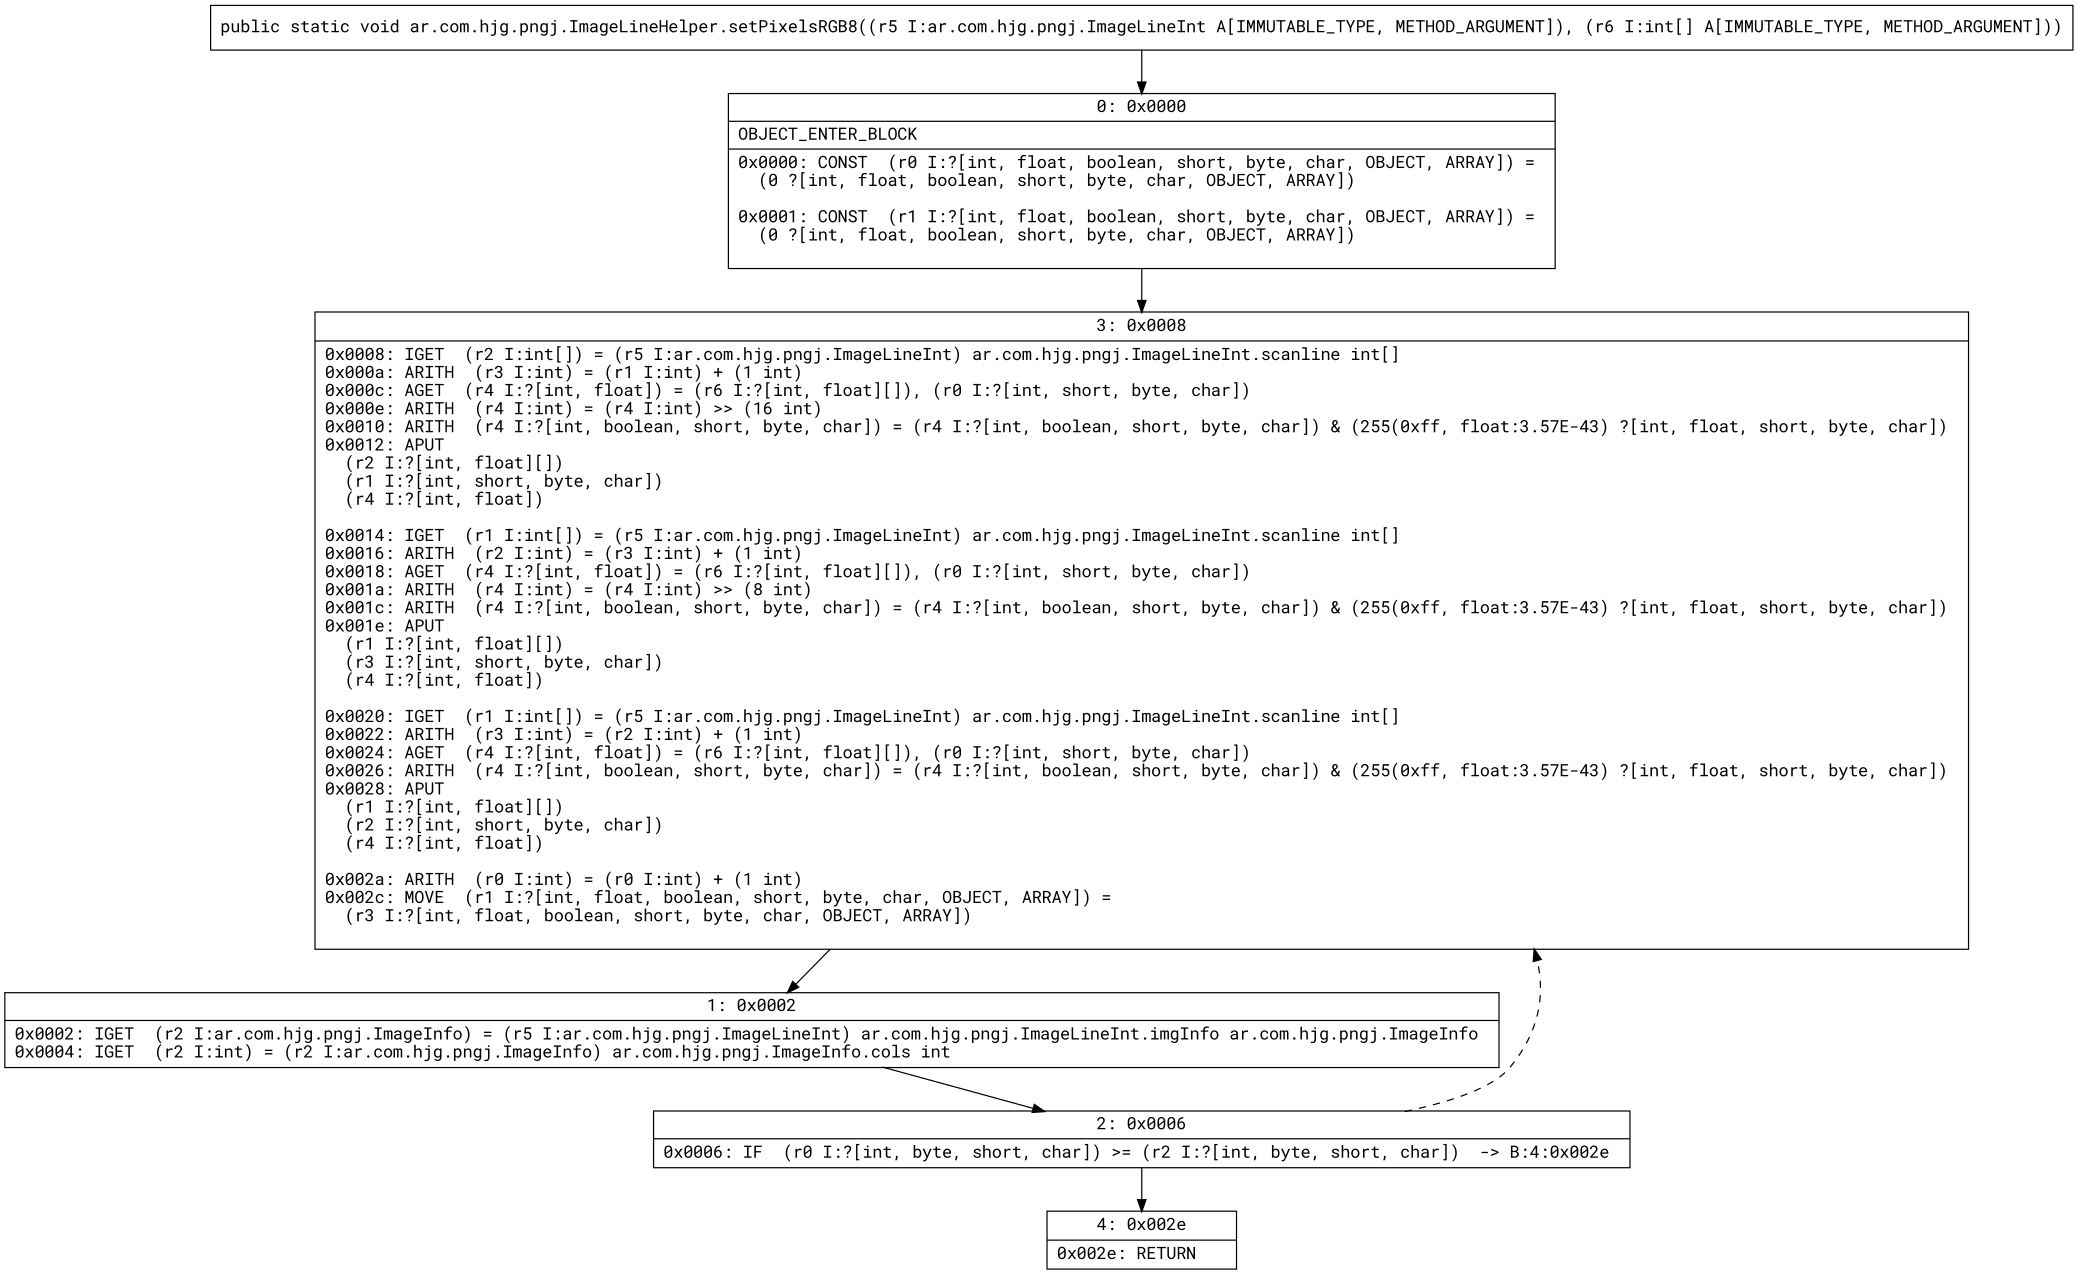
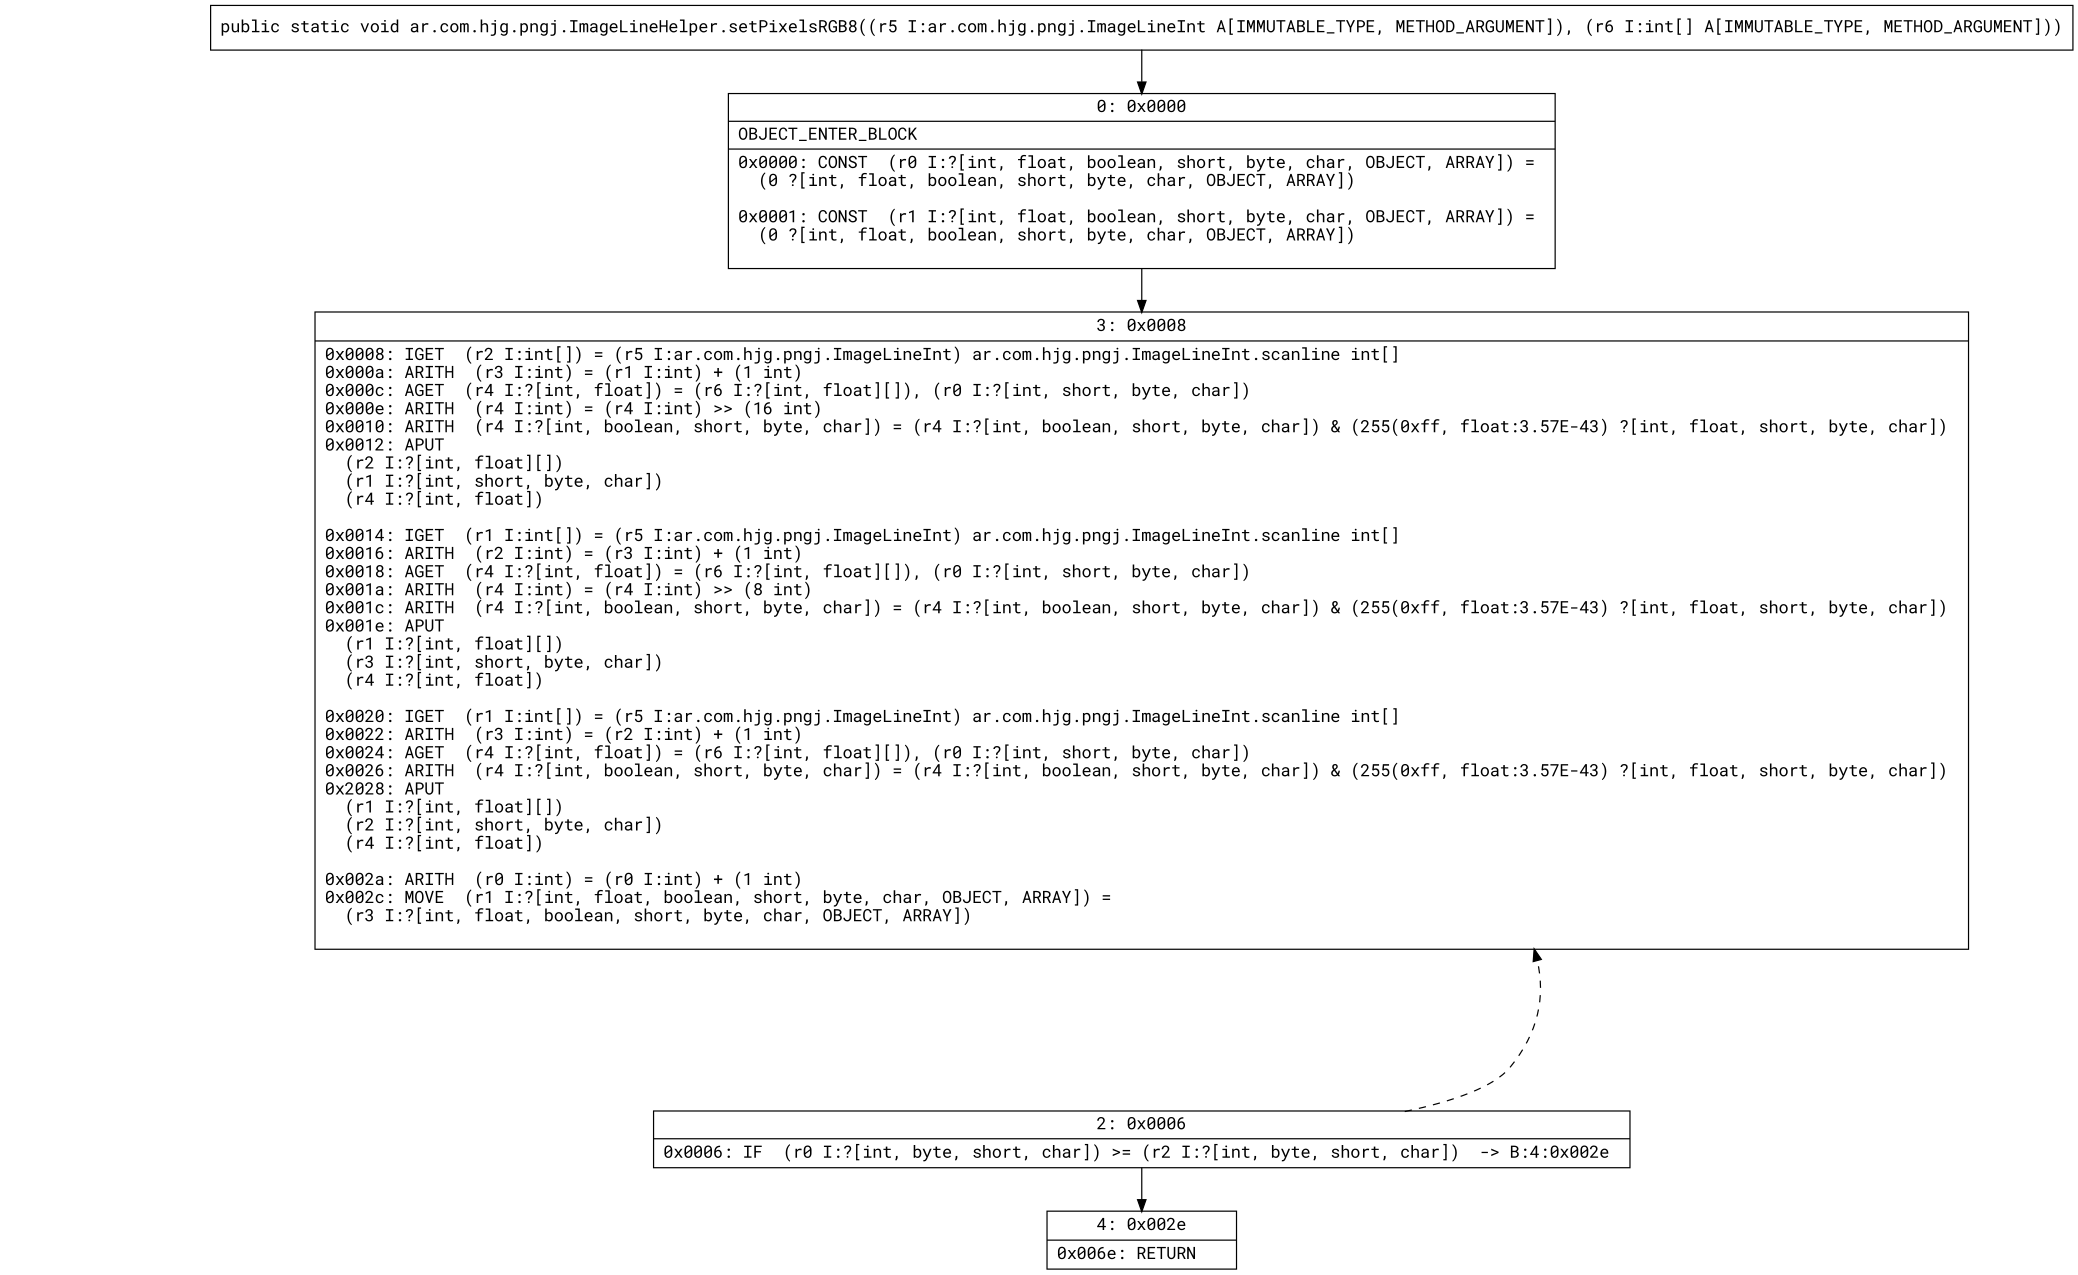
node "3: 0x0008": text "0x0028: APUT" -> "0x2028: APUT"
node "1: 0x0002": removed
node "4: 0x002e": text "0x002e: RETURN" -> "0x006e: RETURN"
